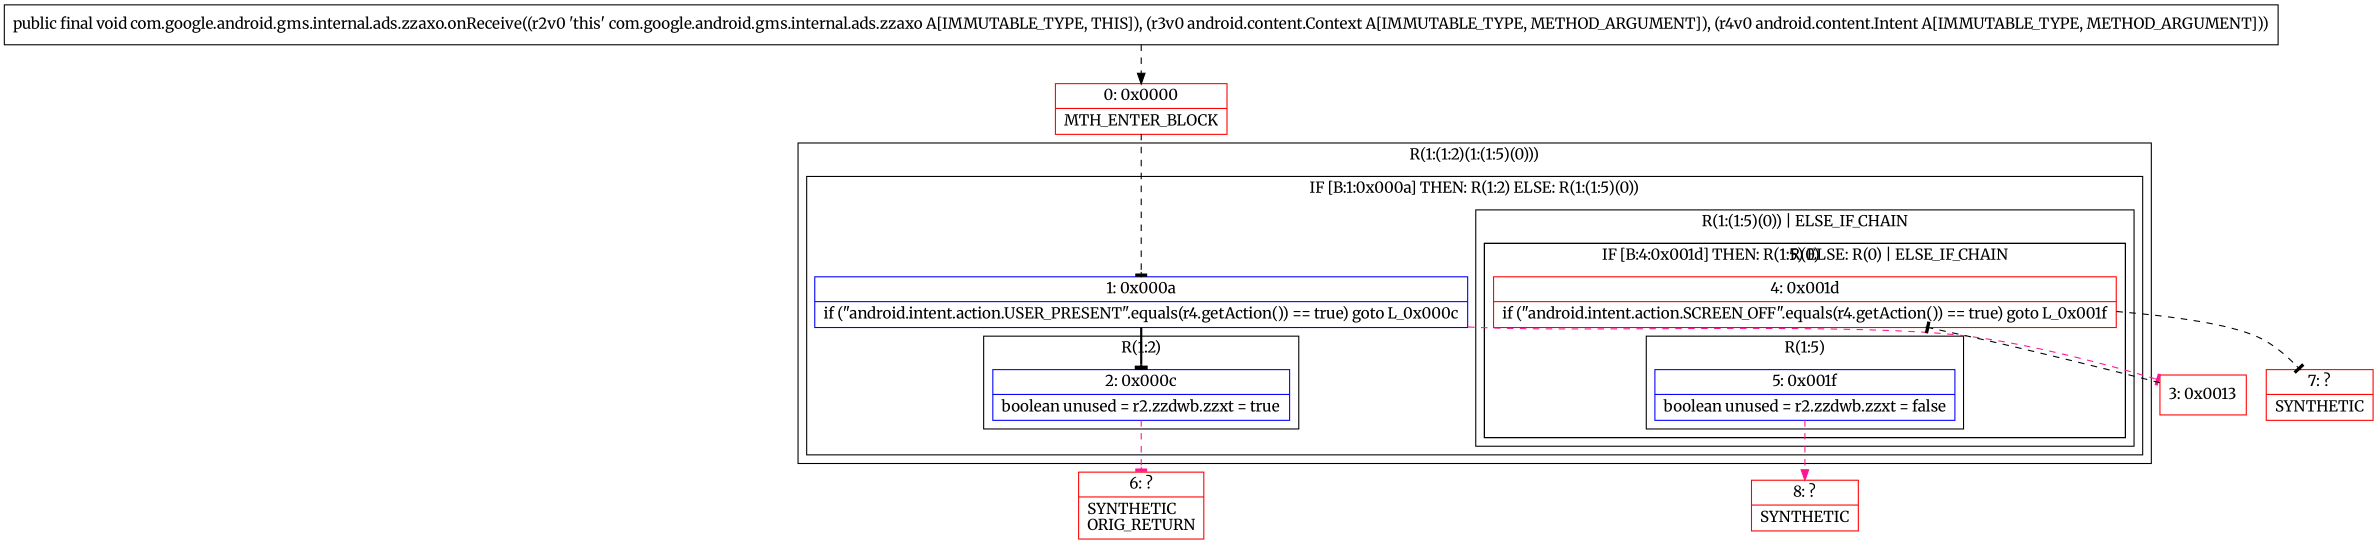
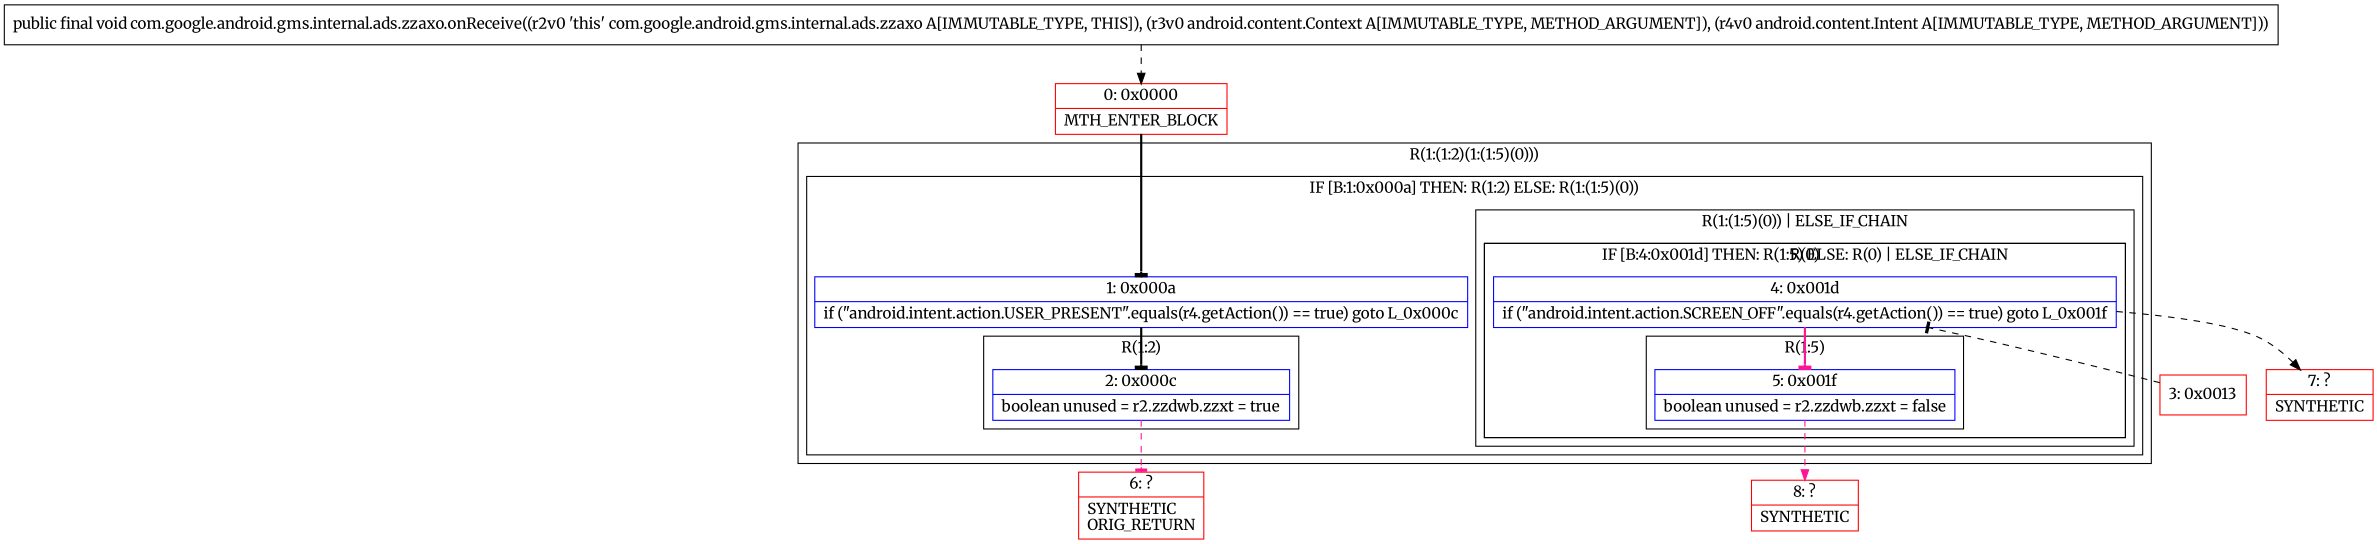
edge "0: 0x0000" -> "1: 0x000a": style dashed -> bold
node "4: 0x001d": color red -> blue
edge "4: 0x001d" -> "7: ?": arrowhead tee -> normal
edge "1: 0x000a" -> "3: 0x0013": removed
edge "4: 0x001d" -> "5: 0x001f": added
